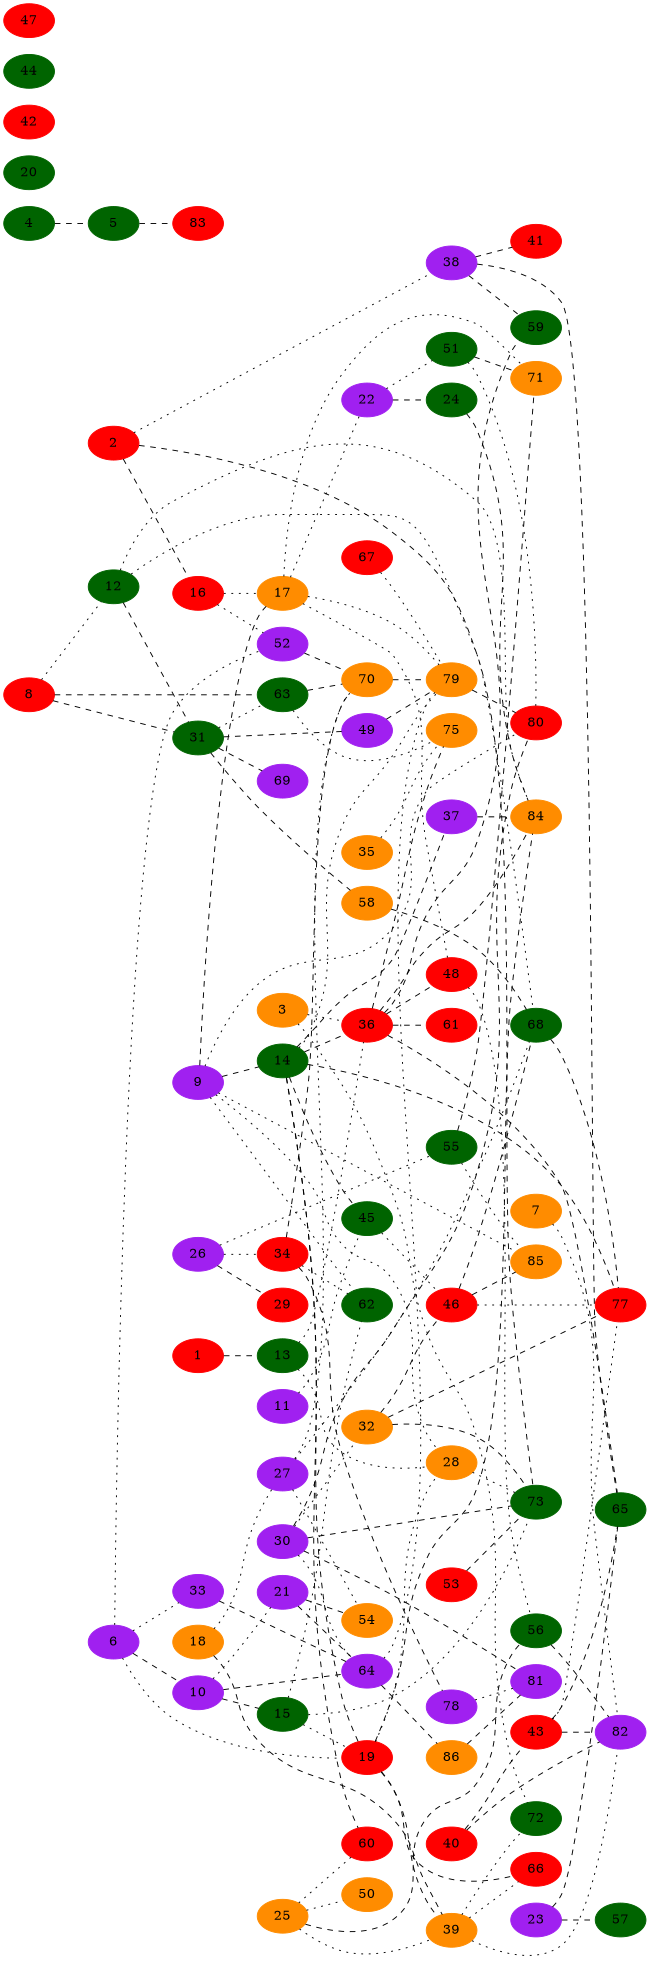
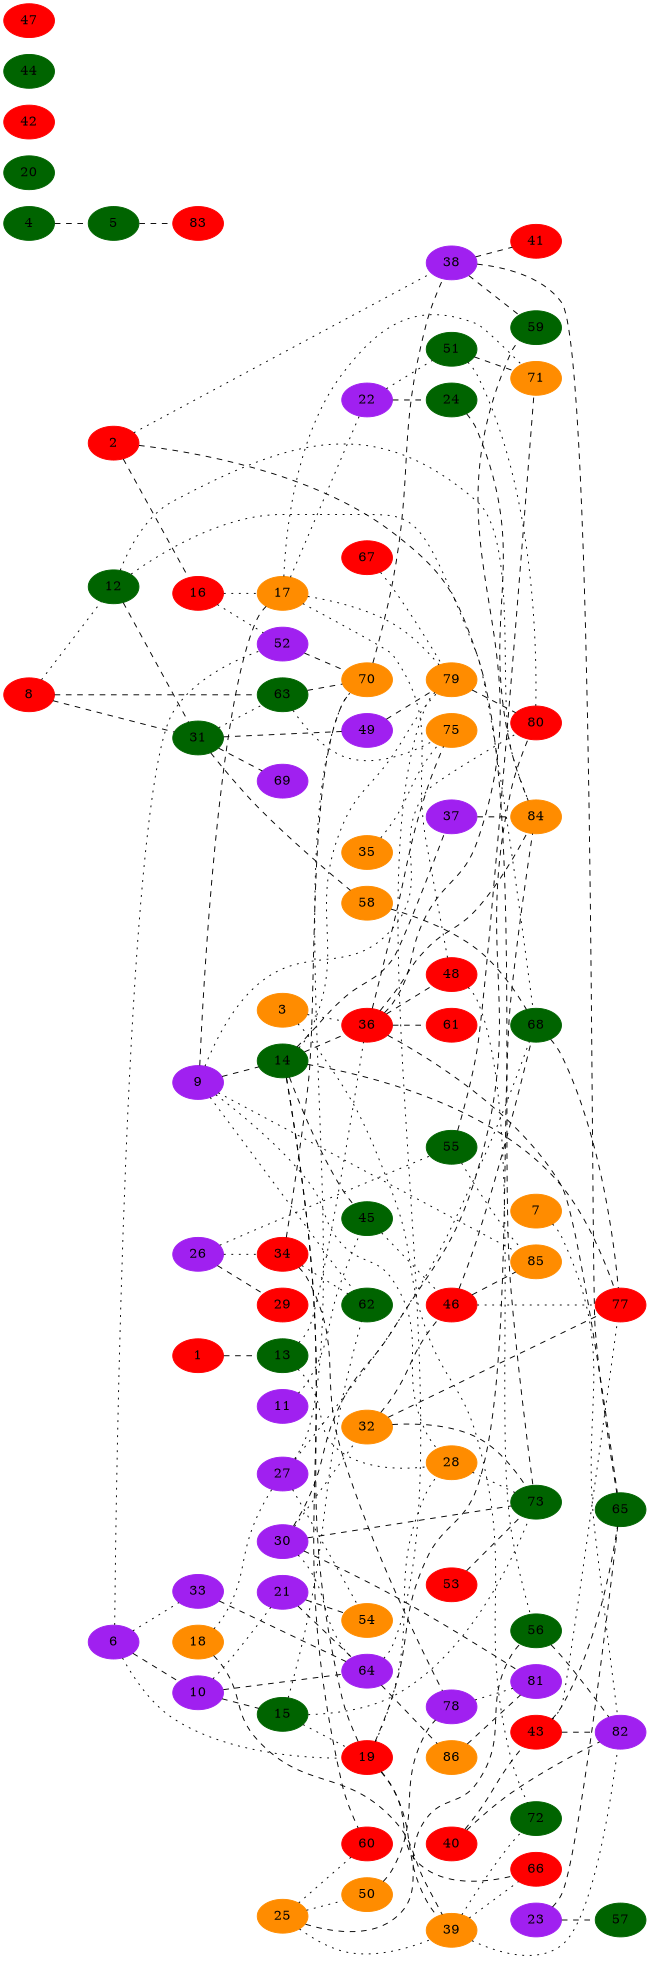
edge "70" -- "79": now "70" -- "38"
edge "78" -- "50": added
